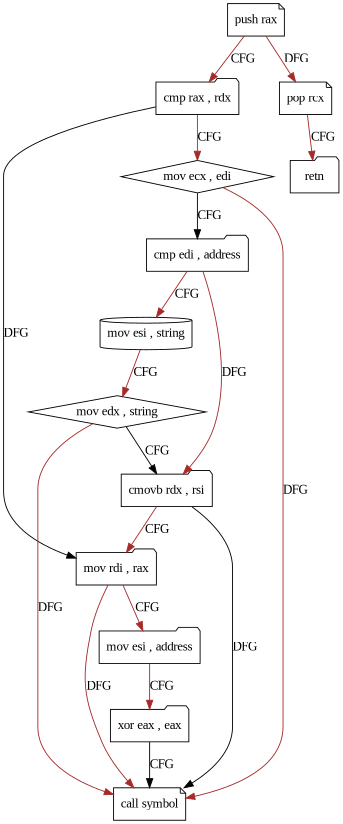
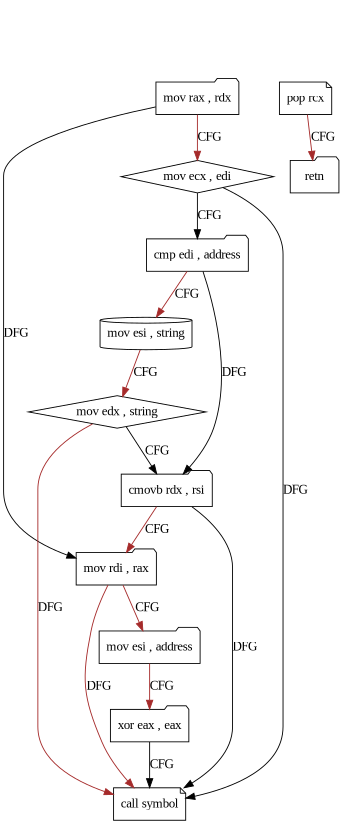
node "push rax": removed
node "cmp rax , rdx": label "cmp rax , rdx" -> "mov rax , rdx"
edge "cmp edi , address" -> "cmovb rdx , rsi": color brown -> black
edge "mov ecx , edi" -> "call symbol": color brown -> black
